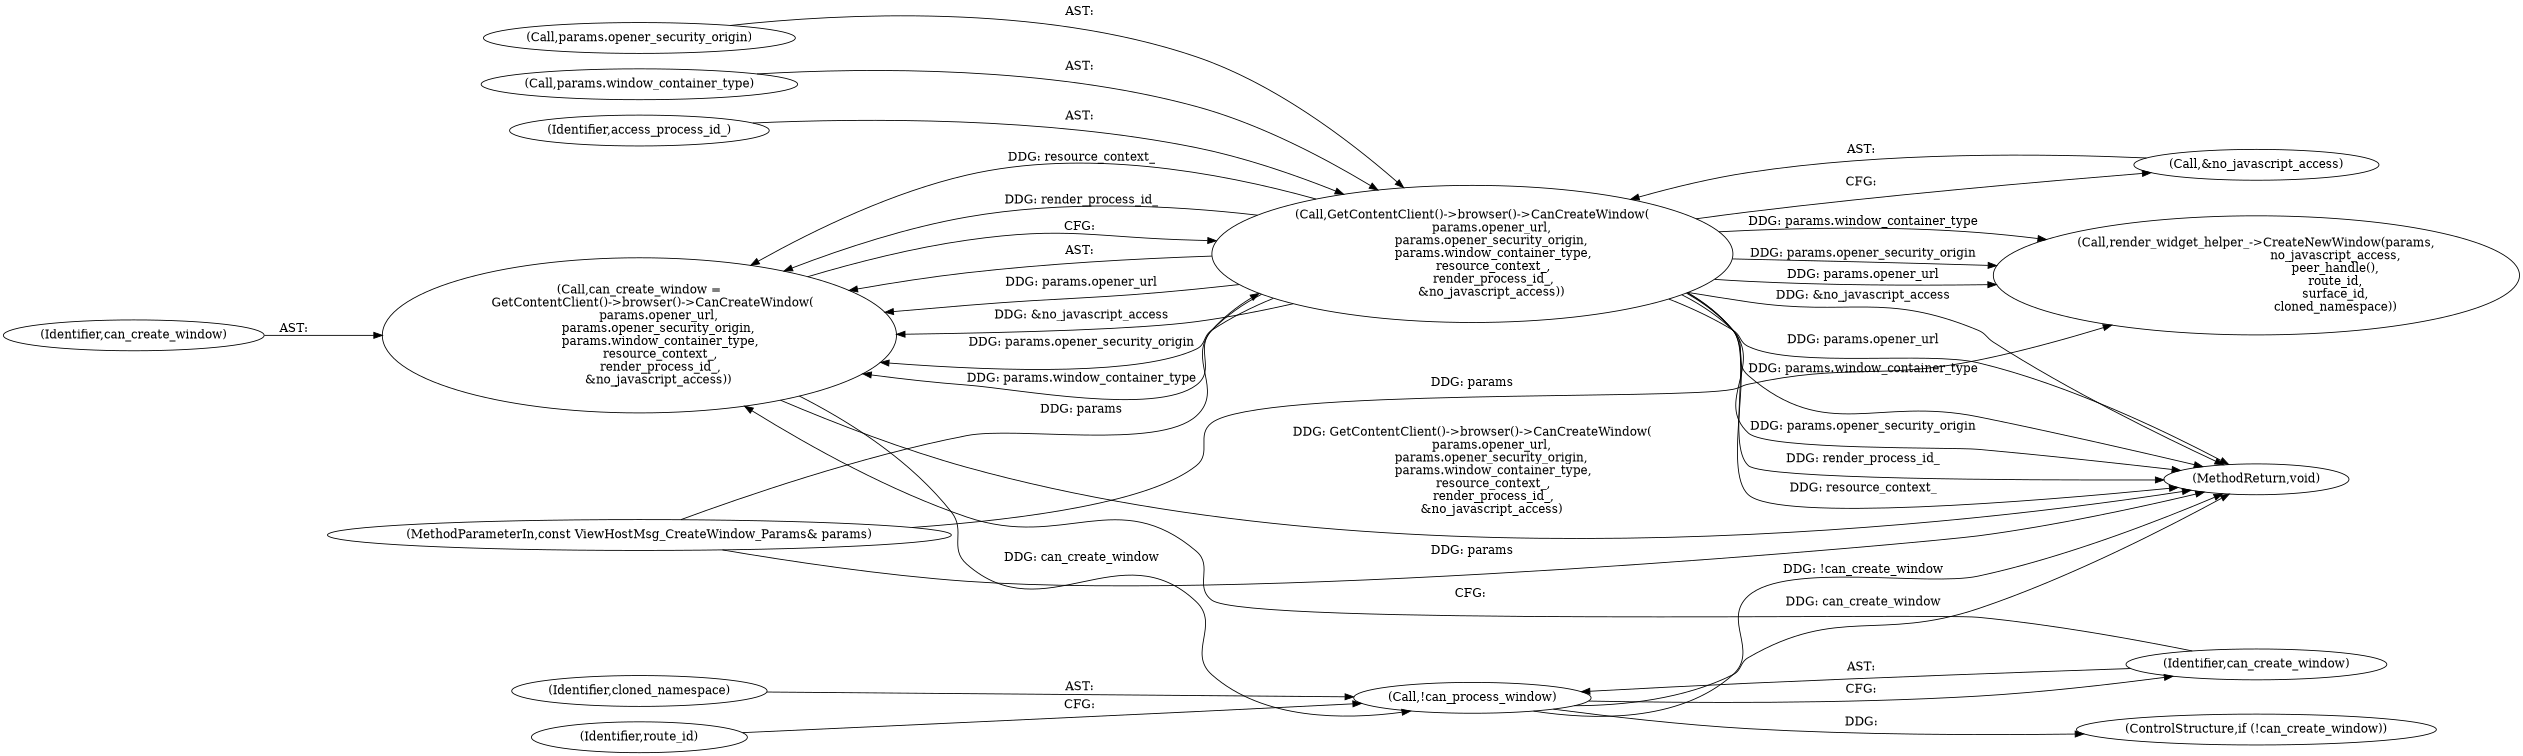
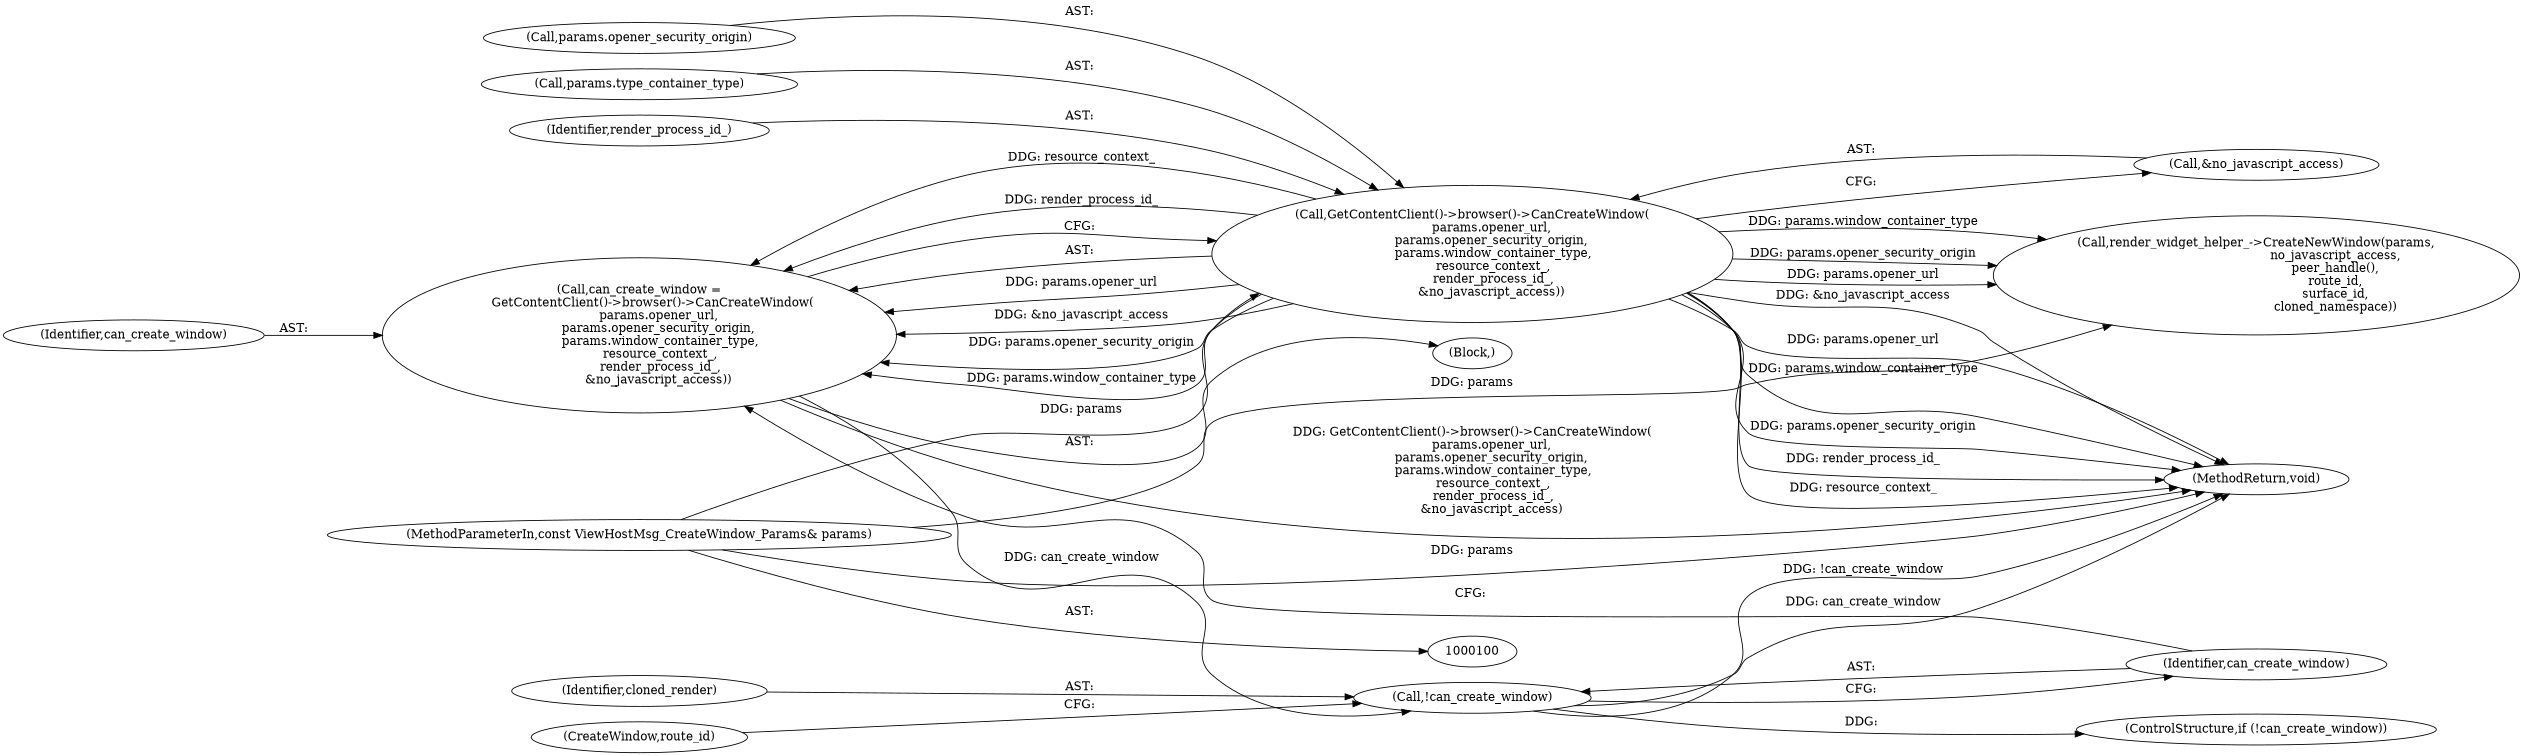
node "(Call,params.window_container_type)": label "(Call,params.window_container_type)" -> "(Call,params.type_container_type)"
node "(Identifier,access_process_id_)": label "(Identifier,access_process_id_)" -> "(Identifier,render_process_id_)"
node "(Block,)": added
node "1000100": added
node "(Identifier,cloned_namespace)": label "(Identifier,cloned_namespace)" -> "(Identifier,cloned_render)"
node "(Call,!can_process_window)": label "(Call,!can_process_window)" -> "(Call,!can_create_window)"
node "(Identifier,route_id)": label "(Identifier,route_id)" -> "(CreateWindow,route_id)"
